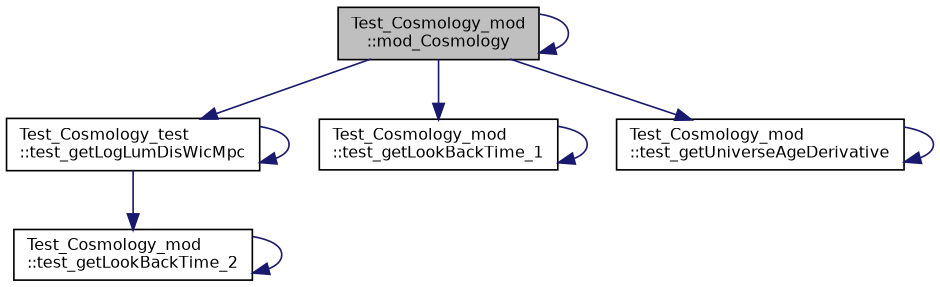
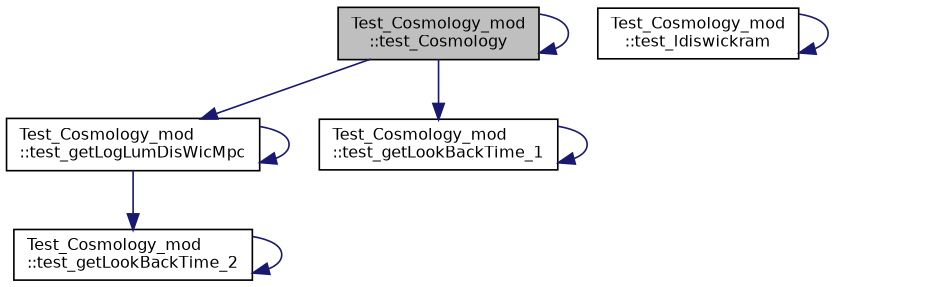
node "Test_Cosmology_mod ::mod_Cosmology": label "Test_Cosmology_mod ::mod_Cosmology" -> "Test_Cosmology_mod ::test_Cosmology"
node "Test_Cosmology_mod ::test_ldiswickram": added
node "Test_Cosmology_test ::test_getLogLumDisWicMpc": label "Test_Cosmology_test ::test_getLogLumDisWicMpc" -> "Test_Cosmology_mod ::test_getLogLumDisWicMpc"
node "Test_Cosmology_mod ::test_getUniverseAgeDerivative": removed
